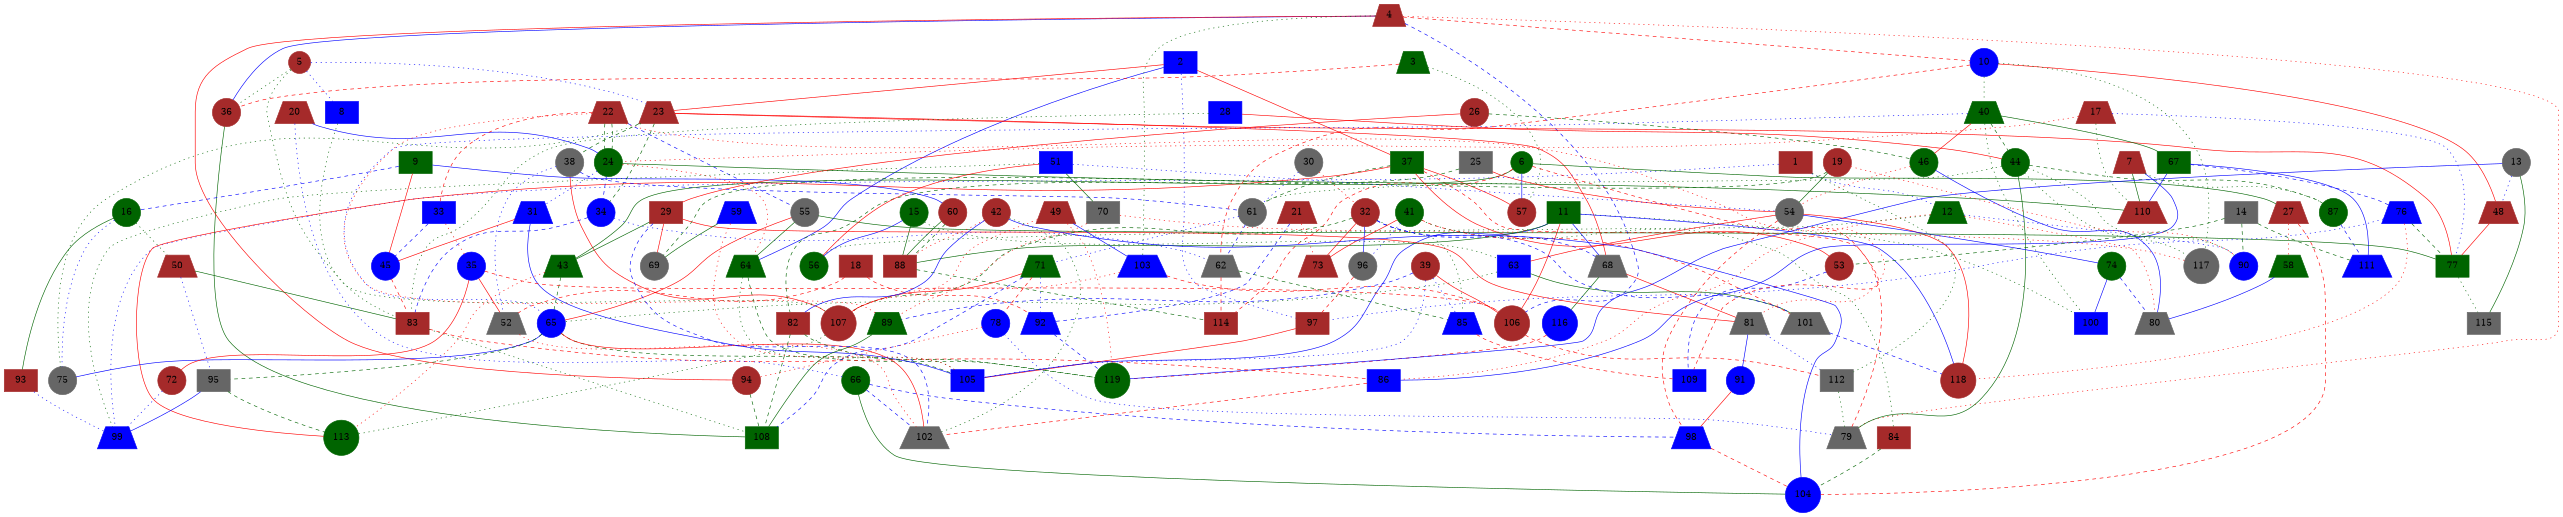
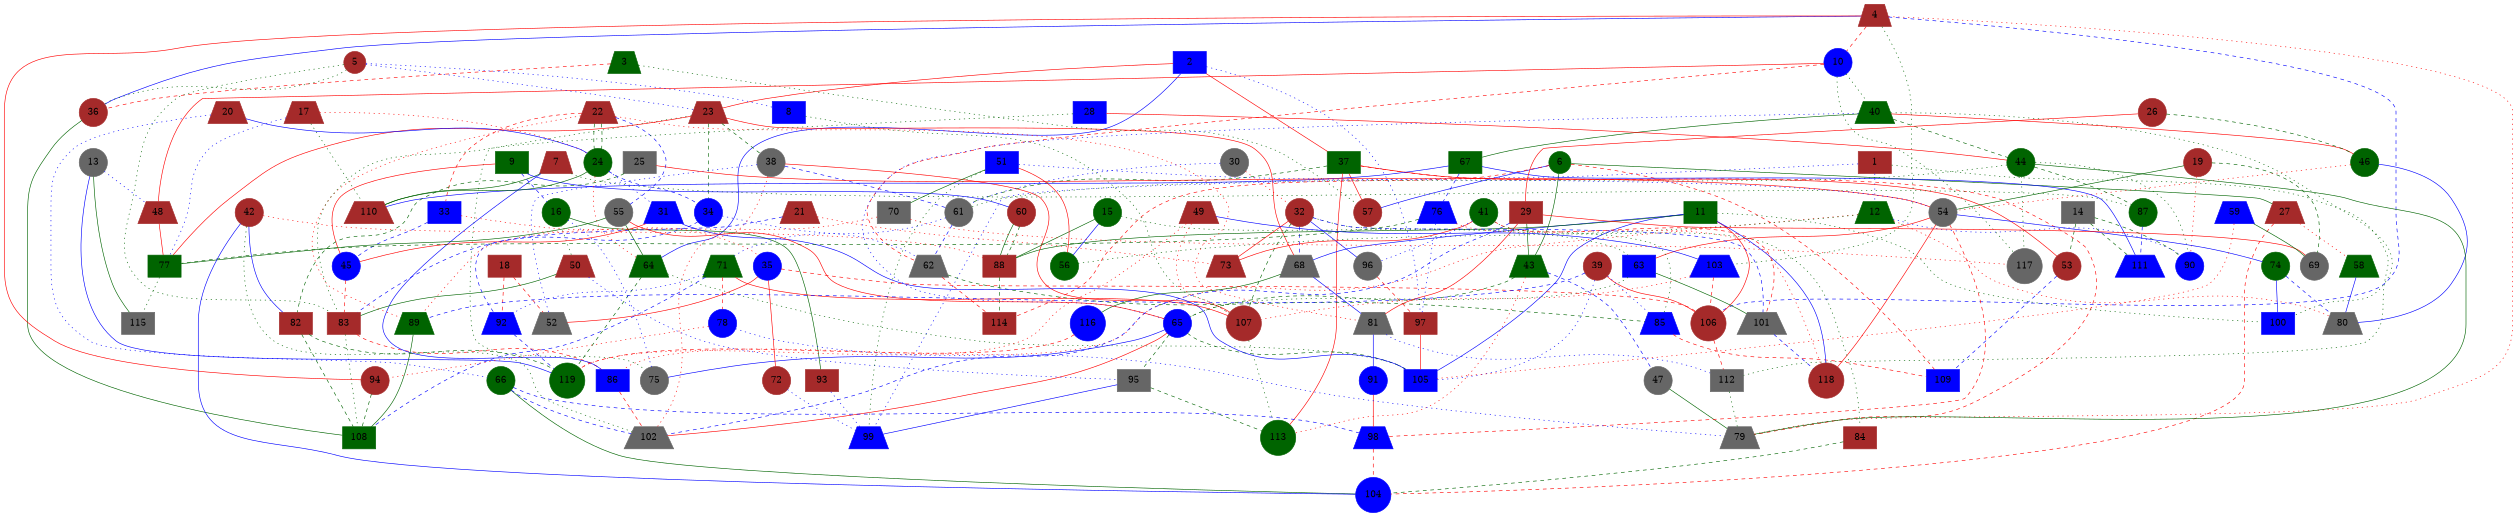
edge "68" -- "81": color red -> blue
edge "52" -- "102": now "38" -- "102"
node "47": added
